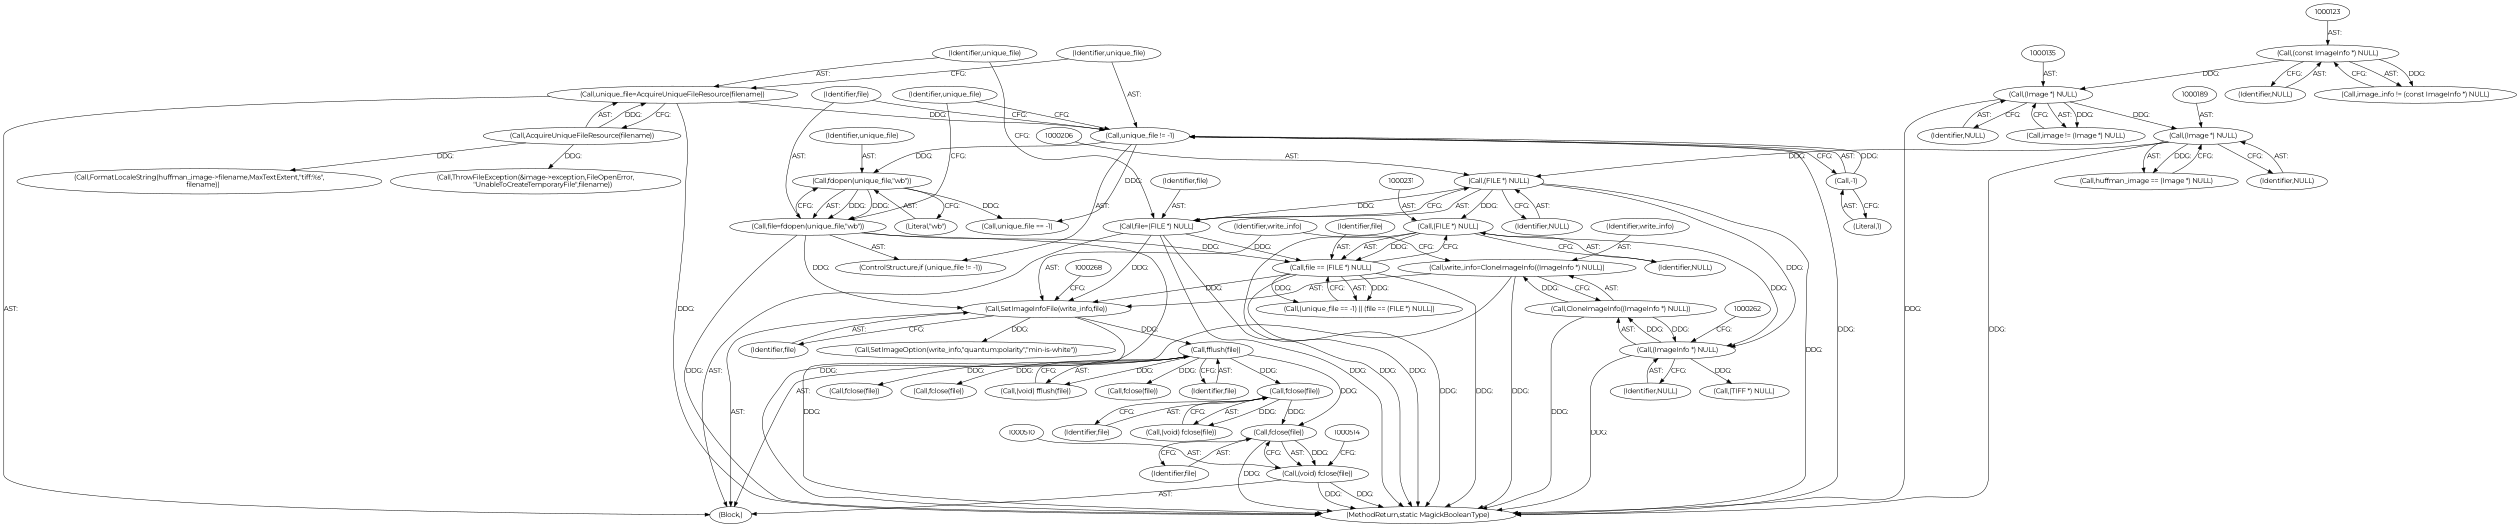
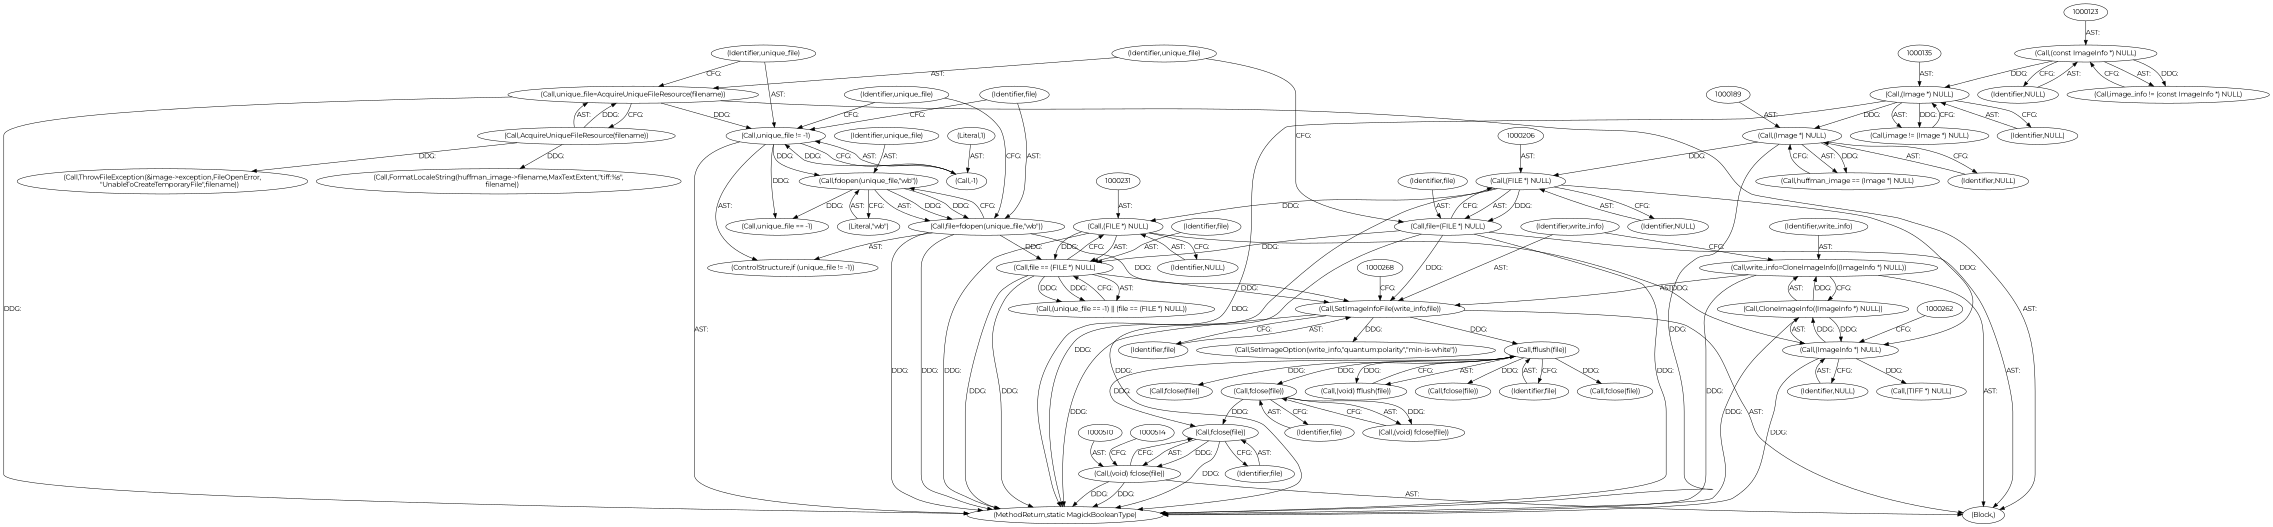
edge "(Call,-1)" -> "(Literal,1)": removed, label "CFG:"
edge "(Call,unique_file != -1)" -> "(MethodReturn,static MagickBooleanType)": label "DDG: " -> "AST: "
